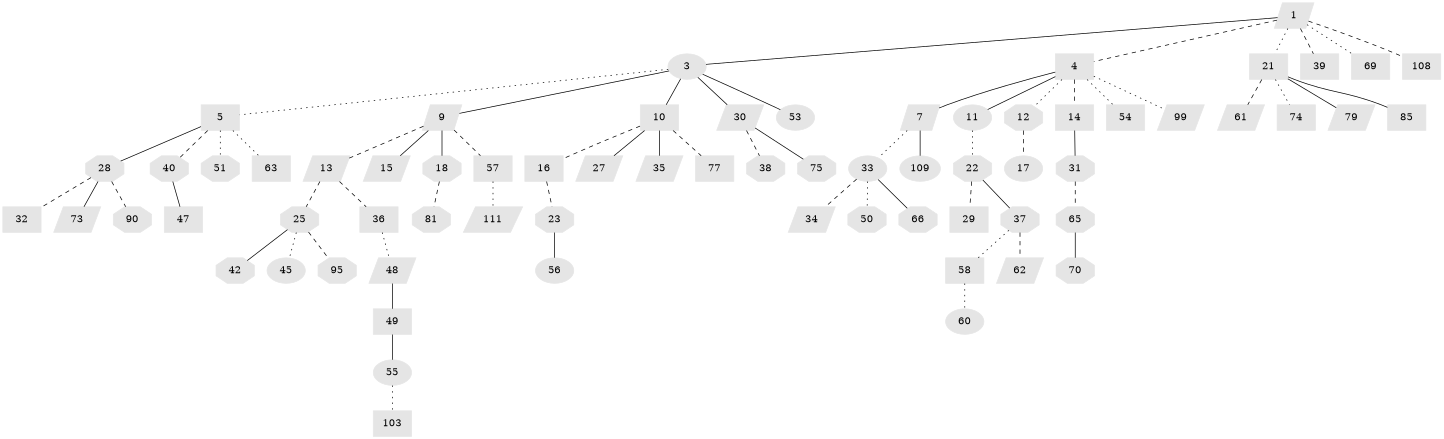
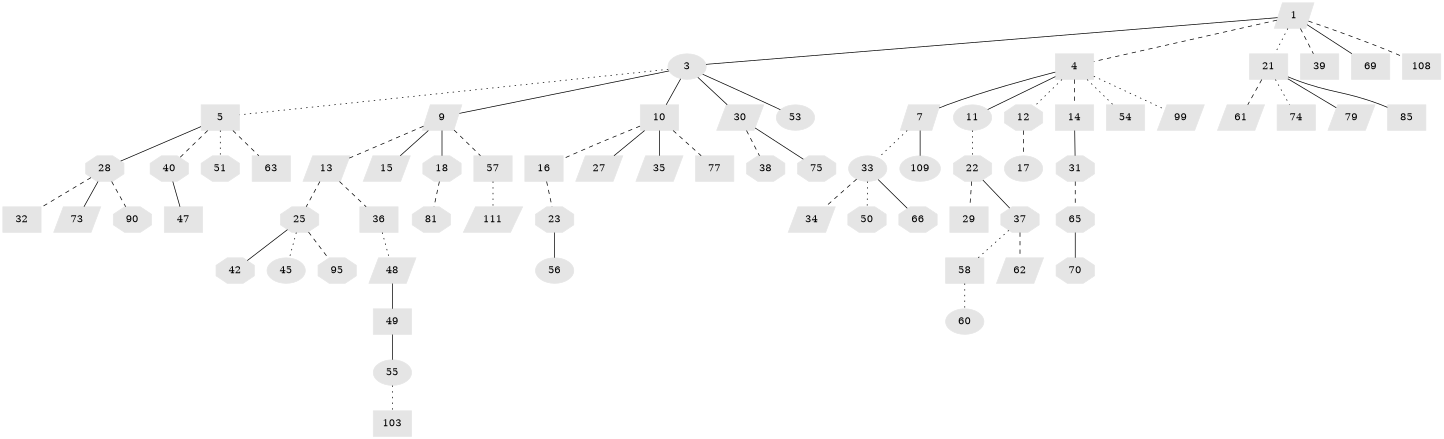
edge "1" -- "69": style dotted -> solid
edge "5" -- "63": style dotted -> dashed
